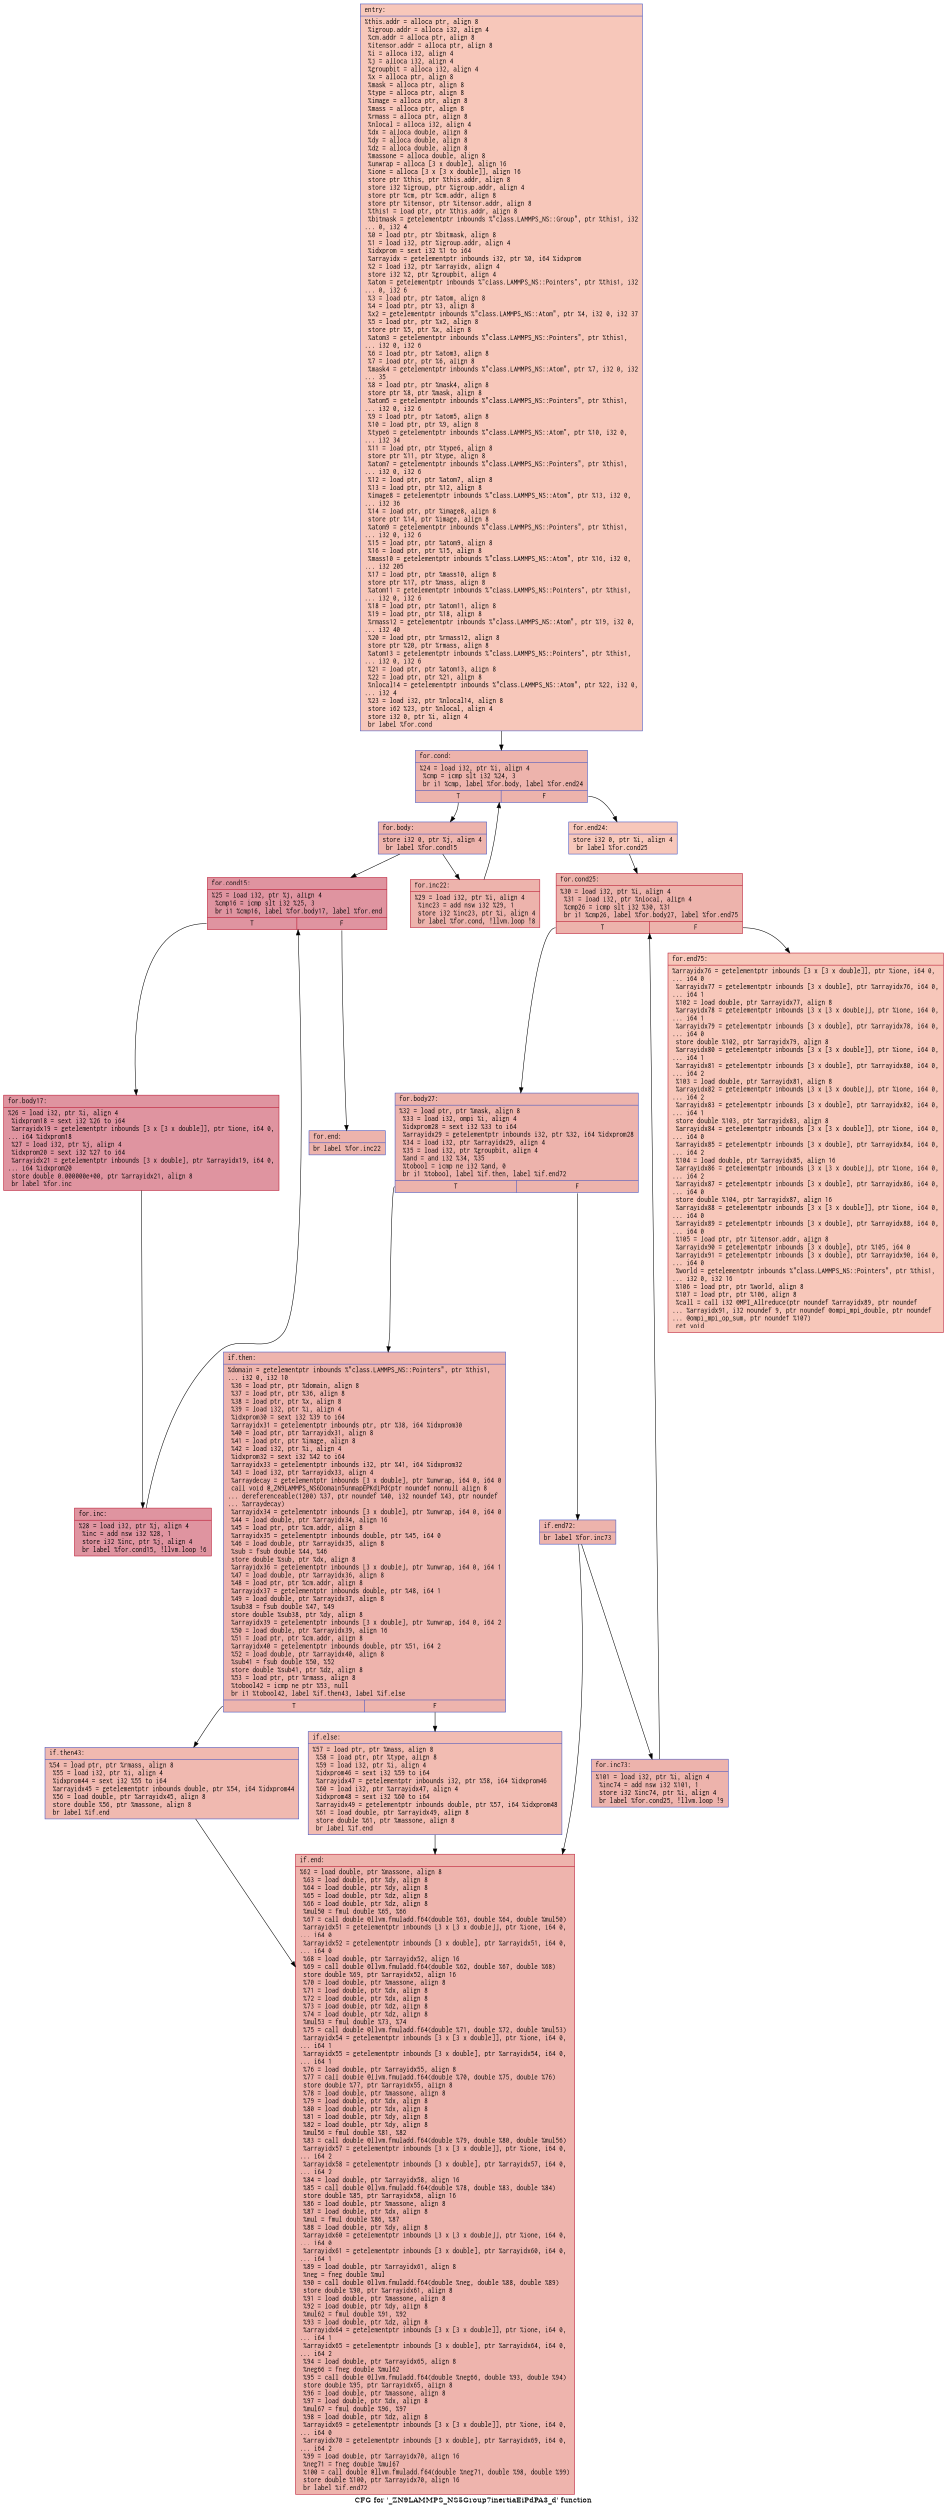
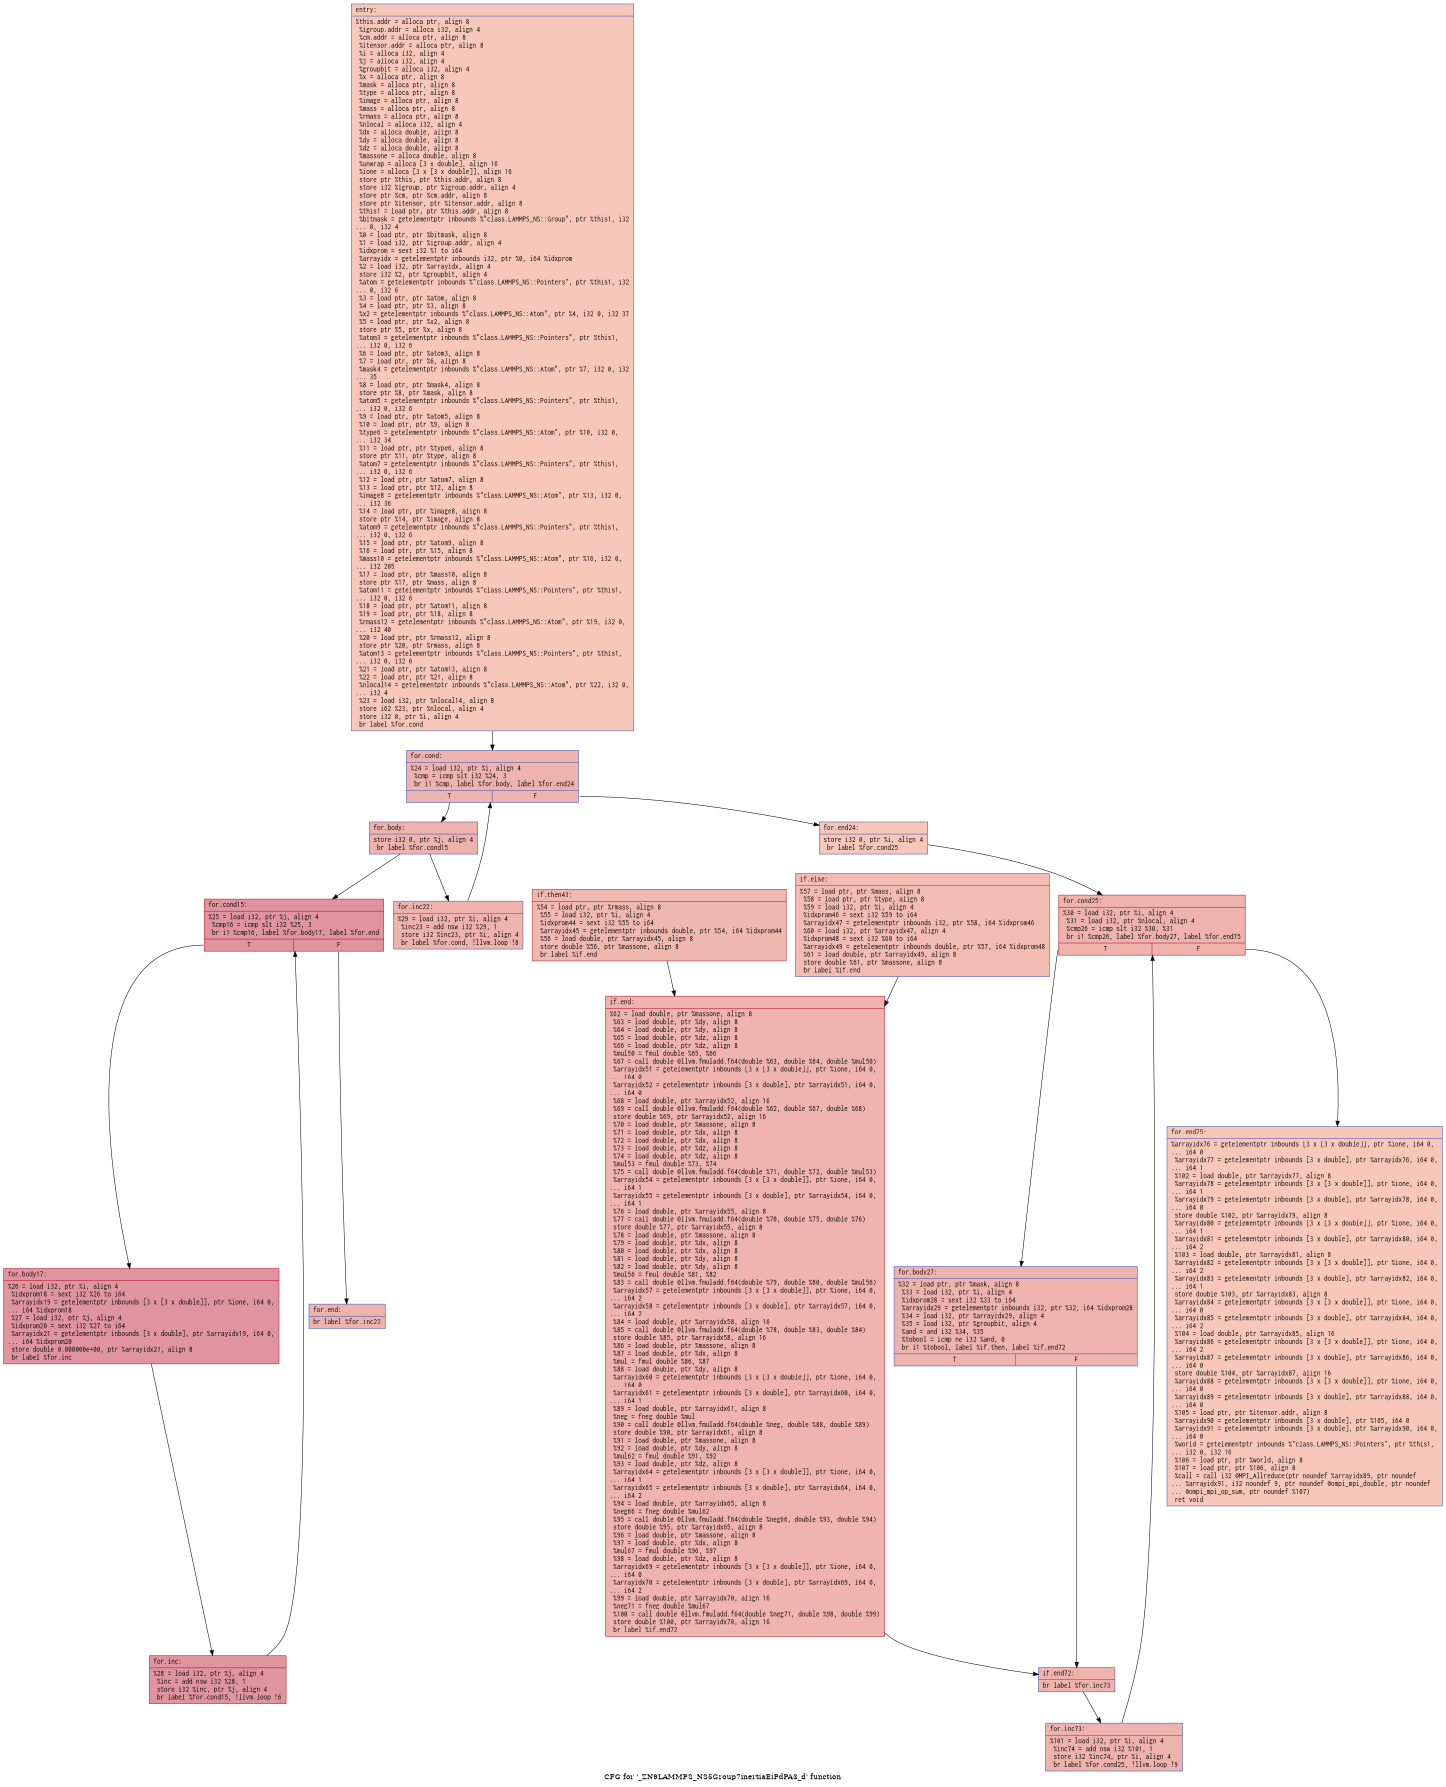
node "for.inc22:": color #b70d28ff -> #3d50c3ff
node "for.body27:": text "%33 = load i32, ompi %i, align 4" -> "%33 = load i32, ptr %i, align 4"
node "for.end75:": color #b70d28ff -> #3d50c3ff
node "if.then:": removed
edge "if.end72:" -> "if.end:": reversed
node "if.then43:": color #3d50c3ff -> #b70d28ff
